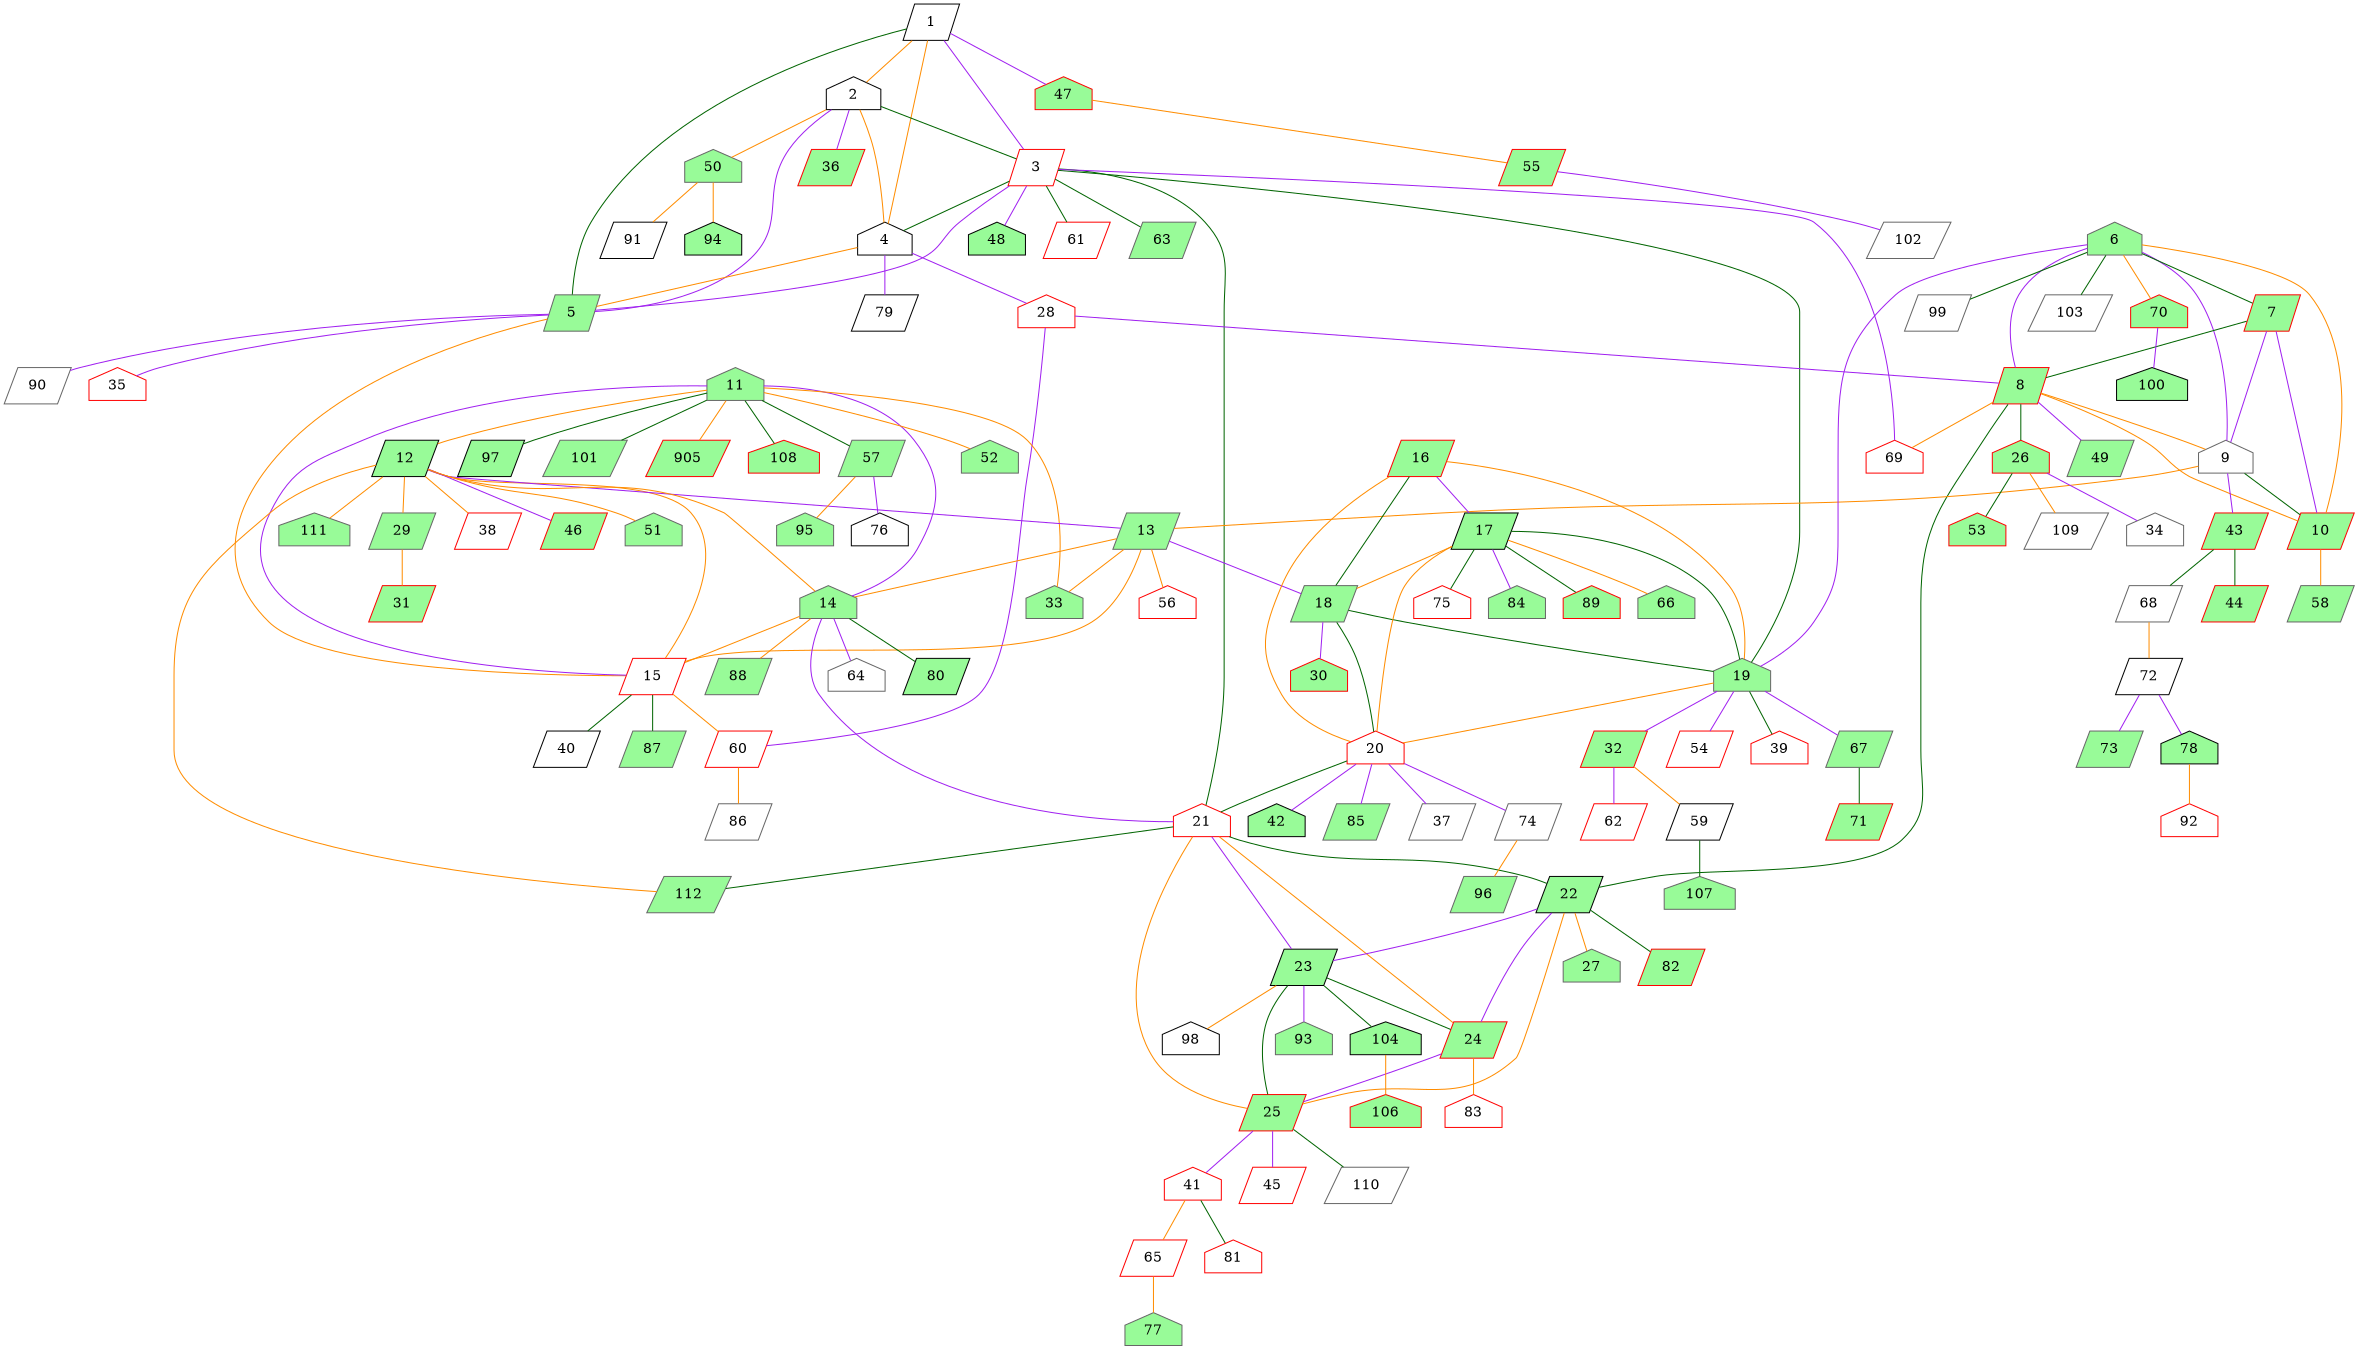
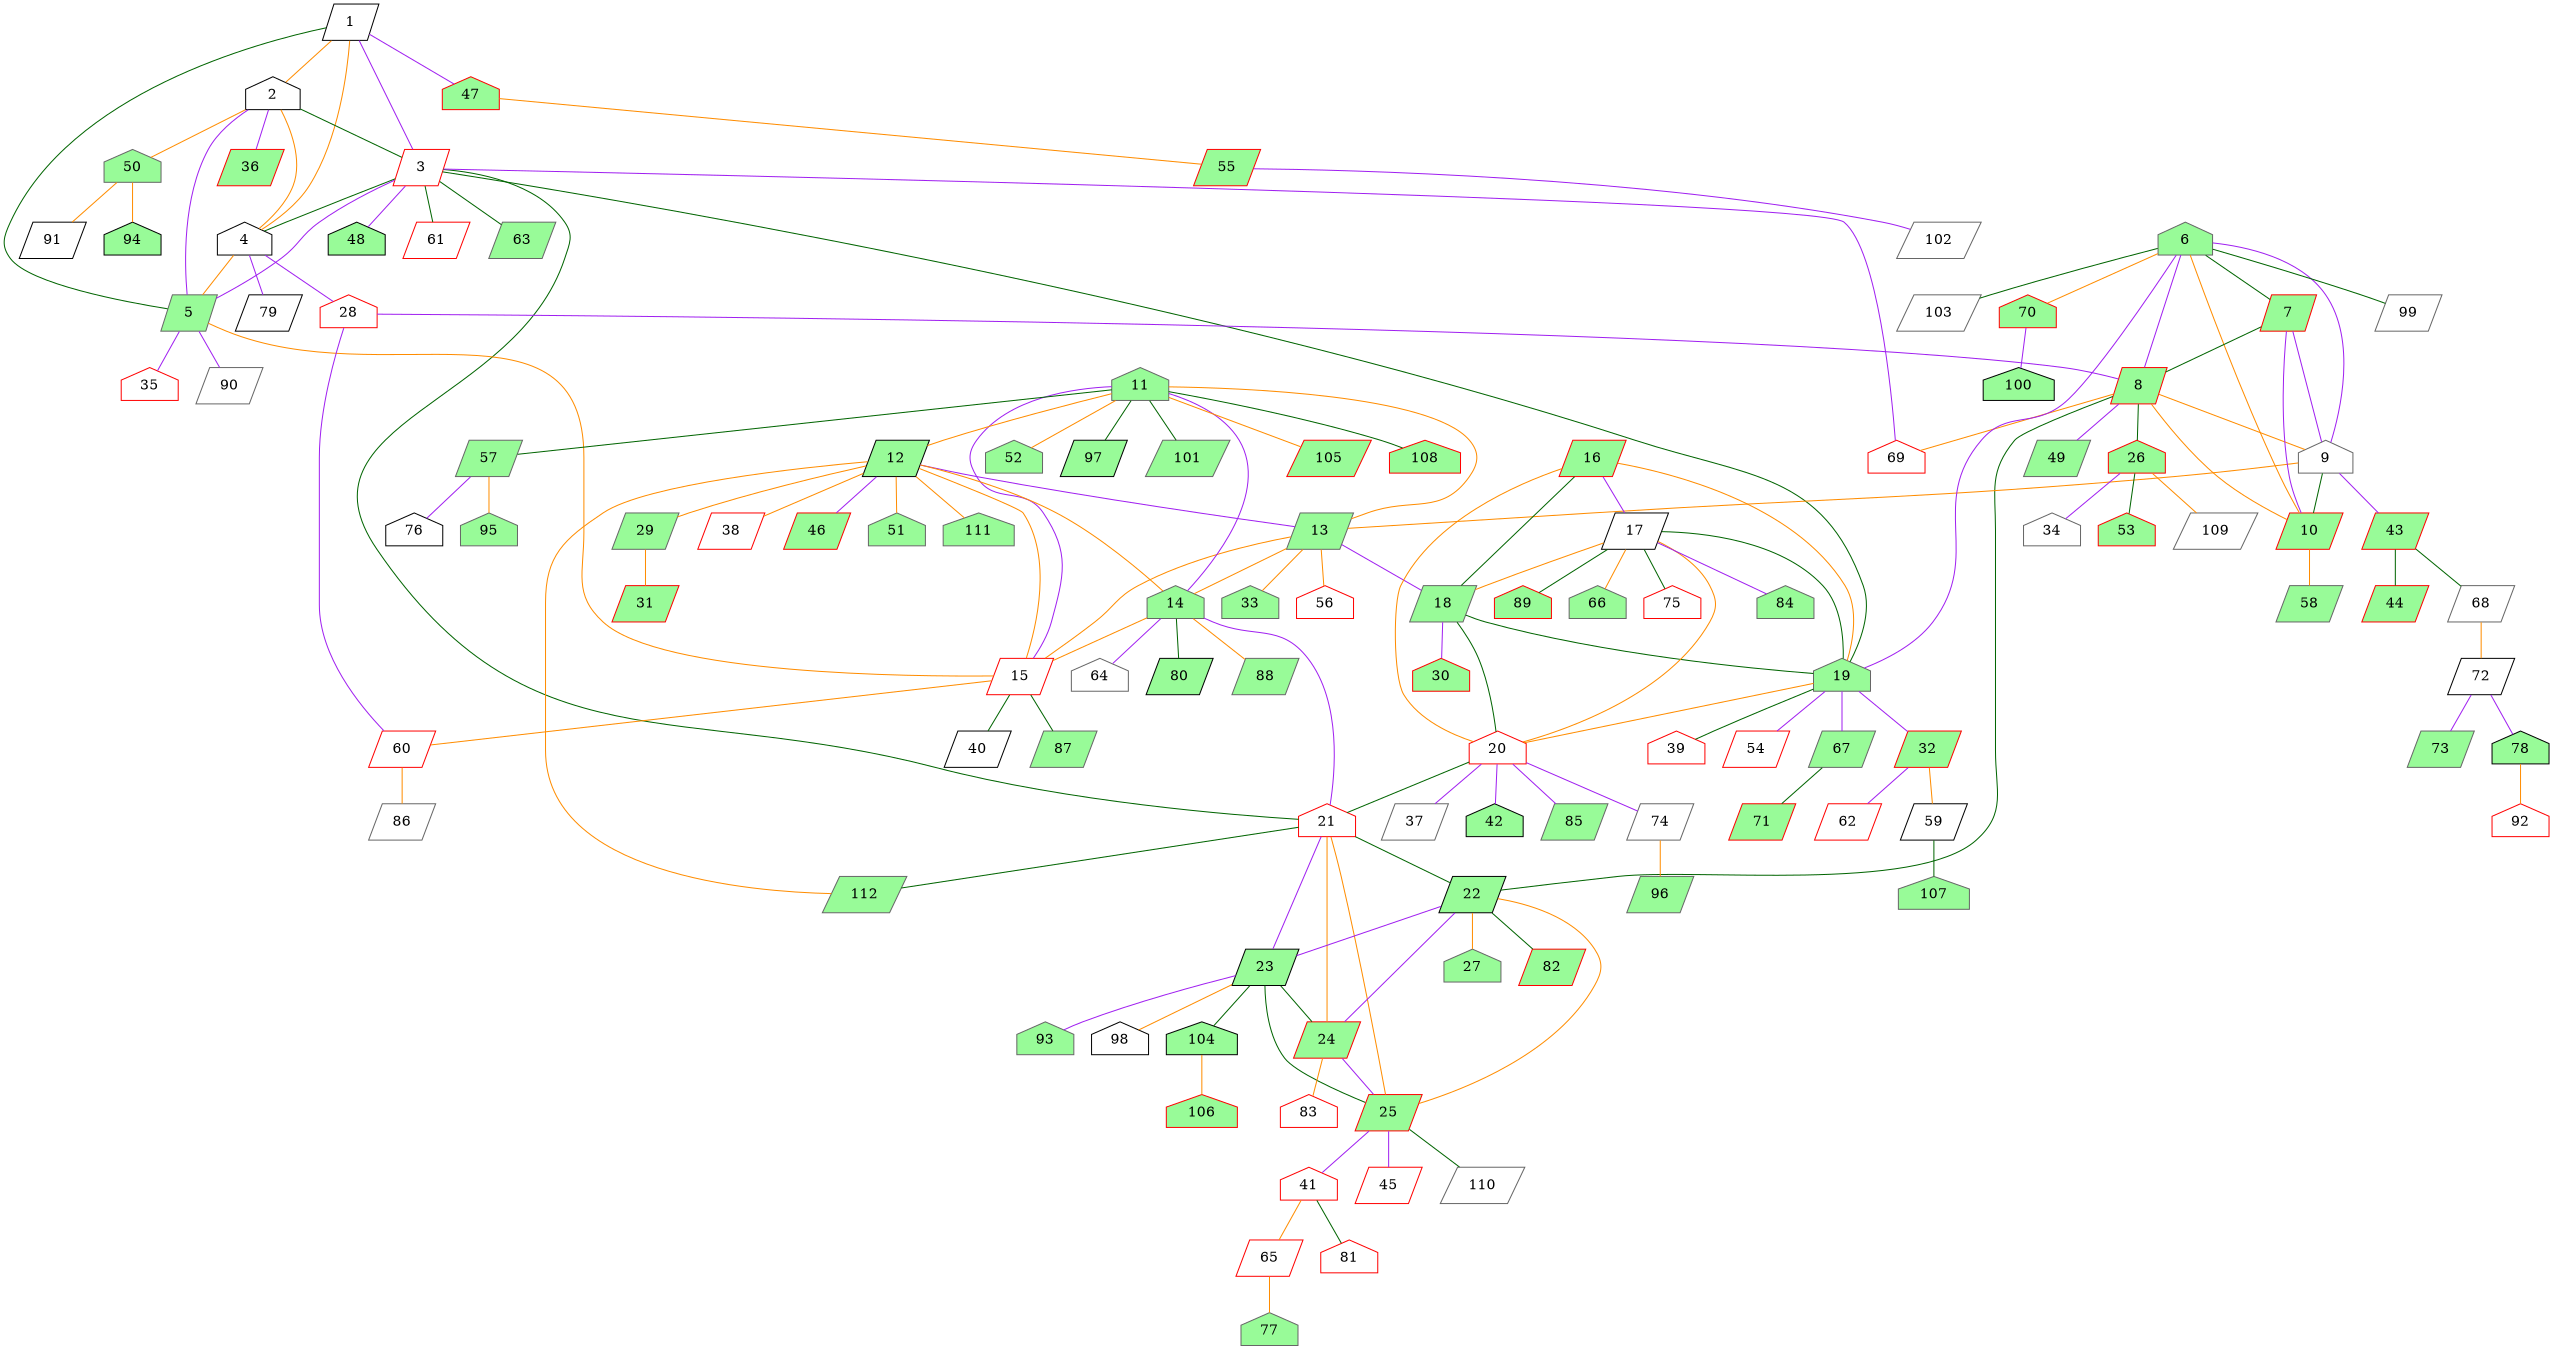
edge "11" -- "33": now "11" -- "13"
node "905": label "905" -> "105"
node "17": fillcolor palegreen -> white
